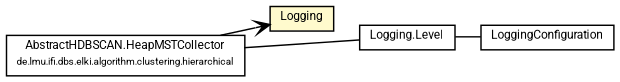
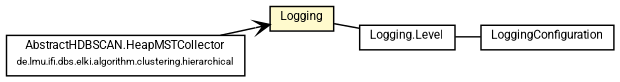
edge "Logging.Level" -- "AbstractHDBSCAN.HeapMSTCollector": now "Logging.Level" -- "Logging"
